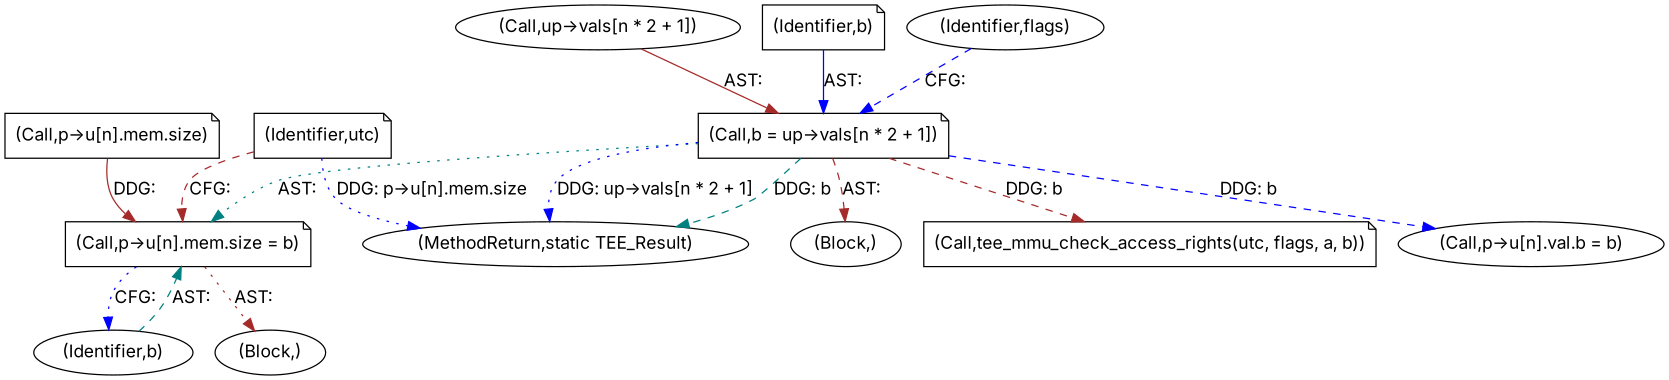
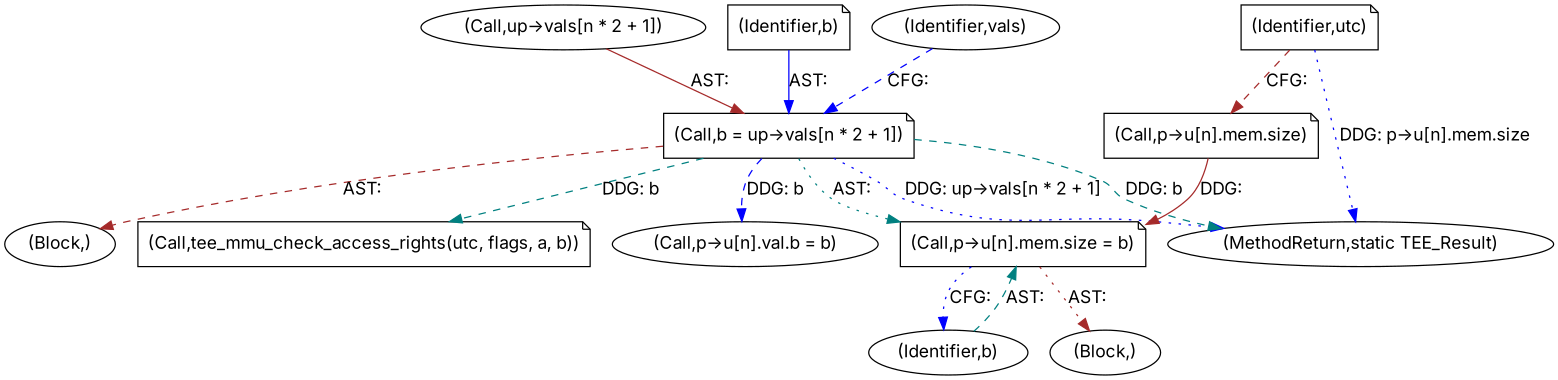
node "(Identifier,flags)": label "(Identifier,flags)" -> "(Identifier,vals)"
edge "(Identifier,utc)" -> "(Call,p->u[n].mem.size = b)": now "(Identifier,utc)" -> "(Call,p->u[n].mem.size)"
edge "(Call,b = up->vals[n * 2 + 1])" -> "(Call,tee_mmu_check_access_rights(utc, flags, a, b))": color brown -> teal
